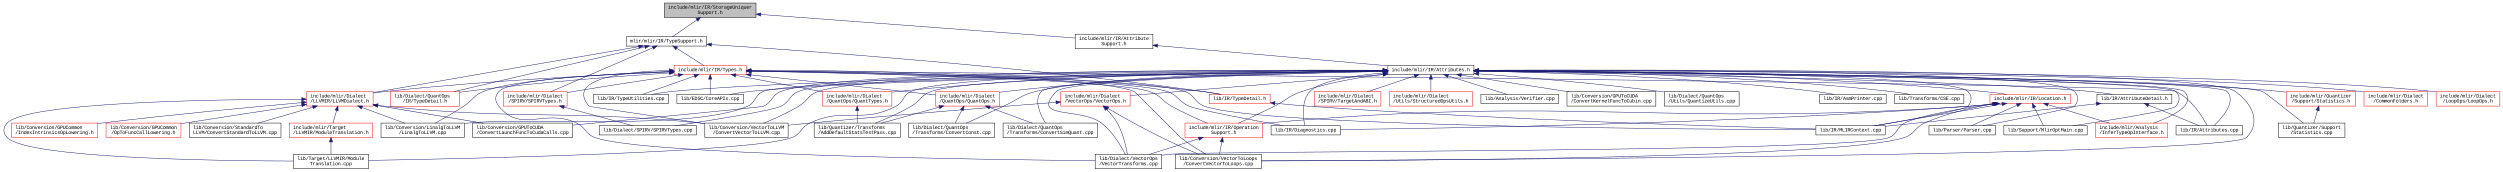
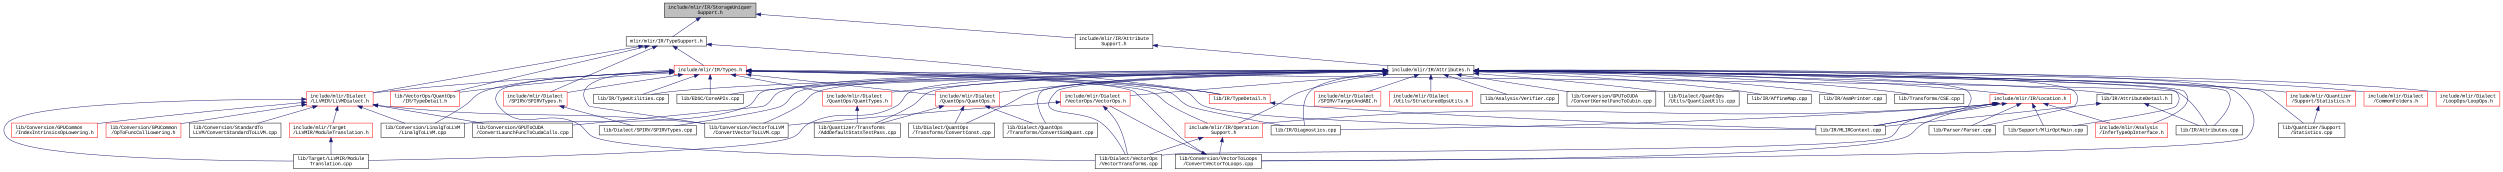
node "lib/Dialect/QuantOps /IR/TypeDetail.h": label "lib/Dialect/QuantOps /IR/TypeDetail.h" -> "lib/VectorOps/QuantOps /IR/TypeDetail.h"
node "lib/IR/AffineMap.cpp": added
edge "lib/Conversion/VectorToLoops /ConvertVectorToLoops.cpp" -> "include/mlir/Dialect /VectorOps/VectorOps.h": reversed
